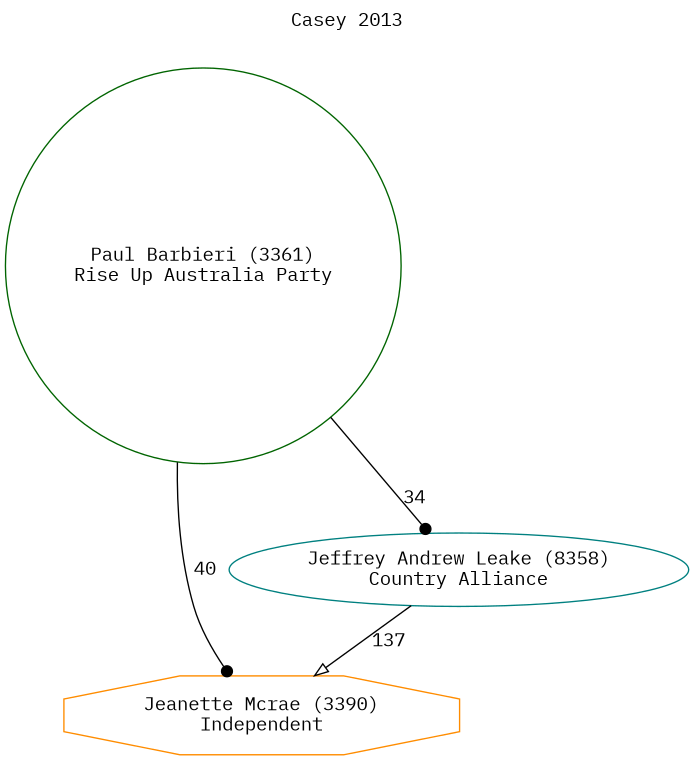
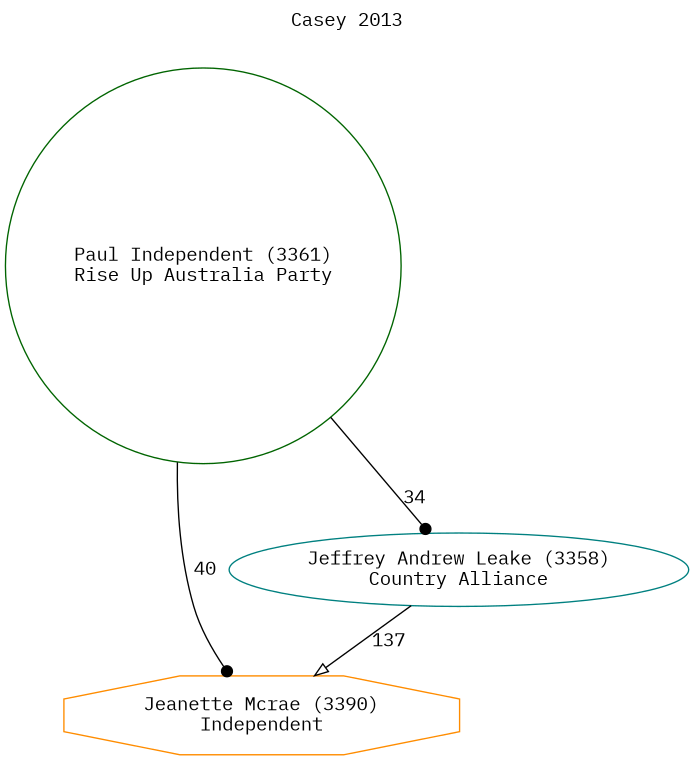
node "Paul Barbieri (3361) Rise Up Australia Party": label "Paul Barbieri (3361) Rise Up Australia Party" -> "Paul Independent (3361) Rise Up Australia Party"
node "Jeffrey Andrew Leake (8358) Country Alliance": label "Jeffrey Andrew Leake (8358) Country Alliance" -> "Jeffrey Andrew Leake (3358) Country Alliance"
